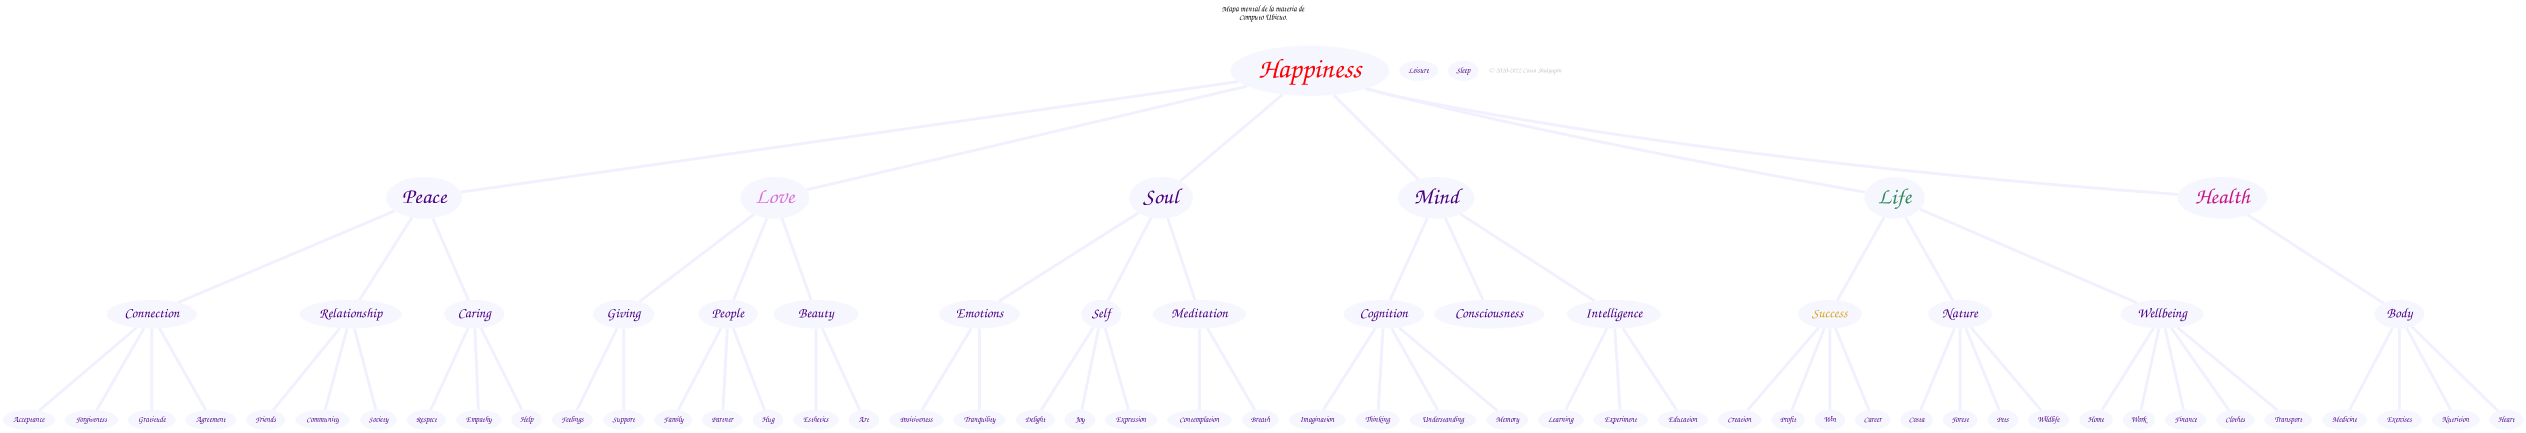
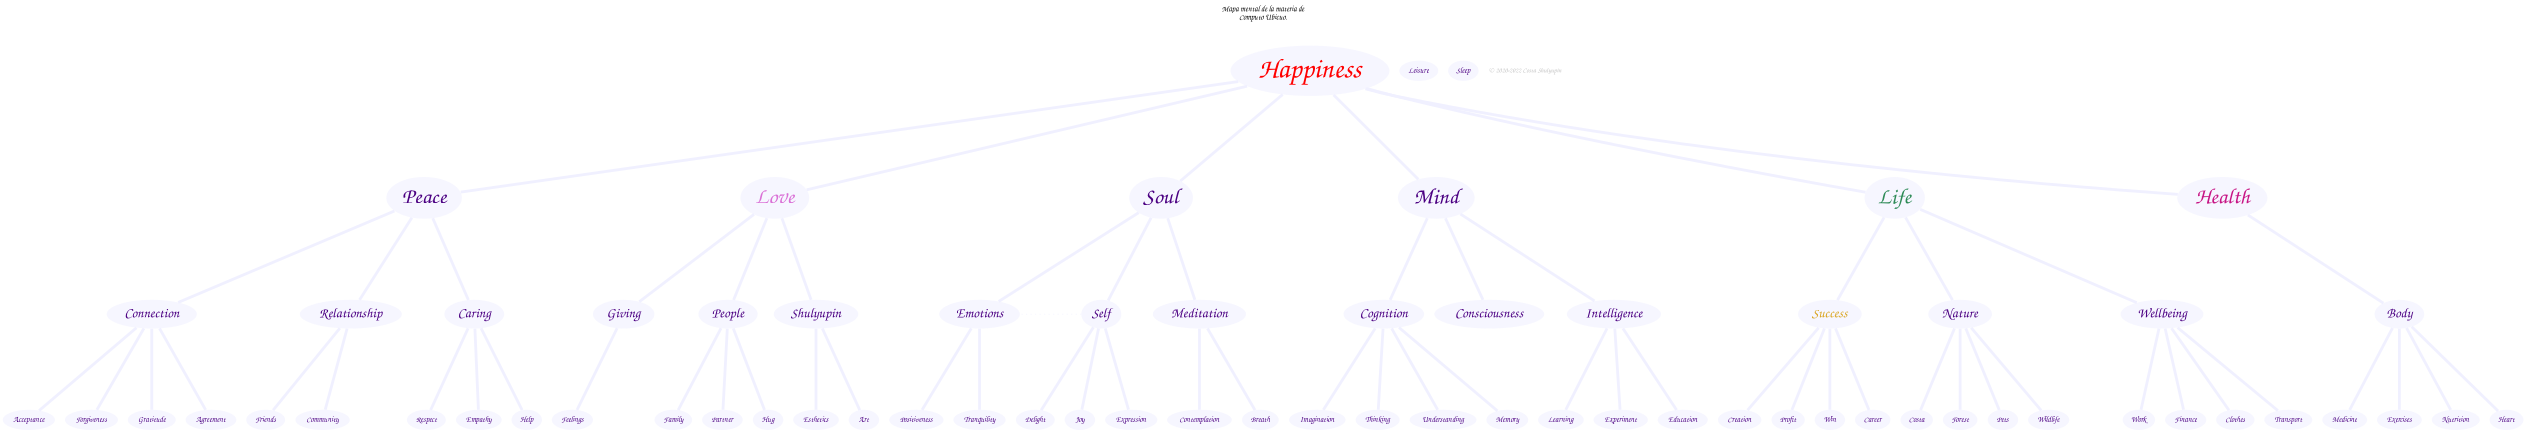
node "Beauty": label "Beauty" -> "Shulyupin"
node "Society": removed
node "Support": removed
node "Home": removed
